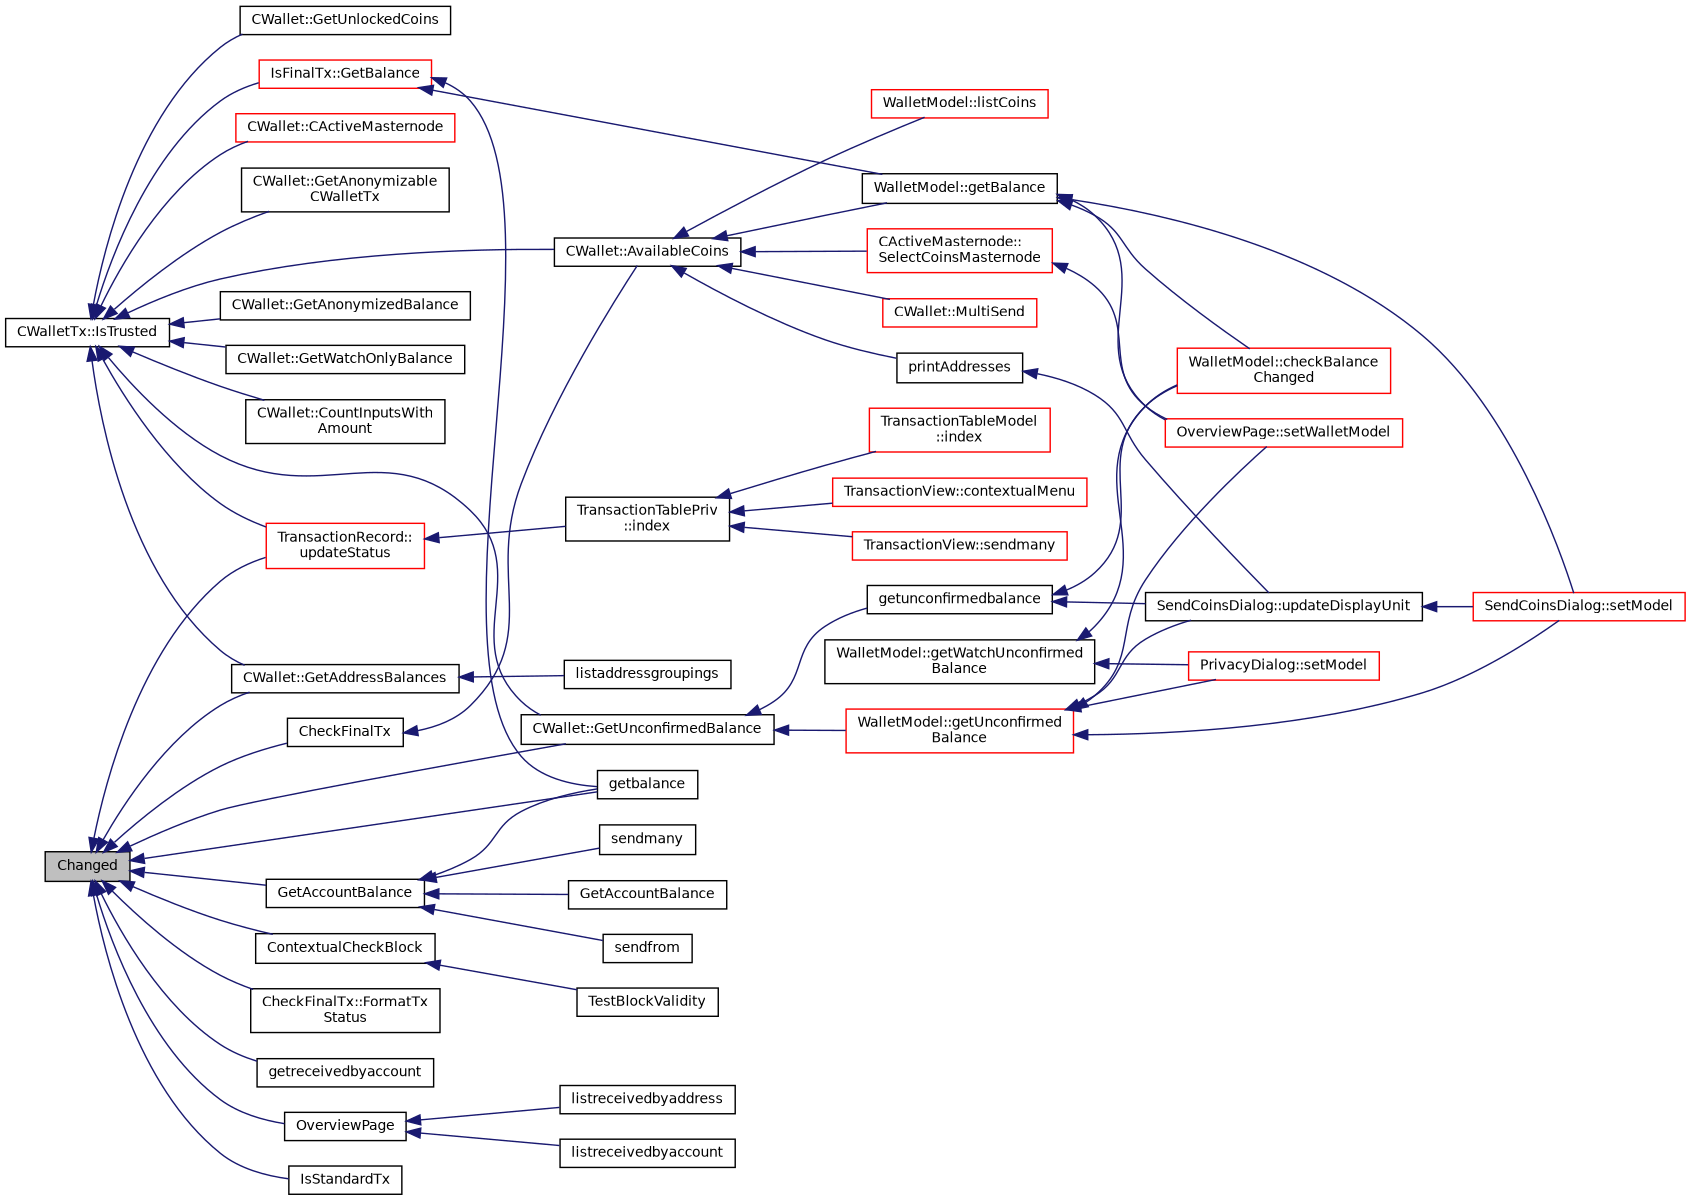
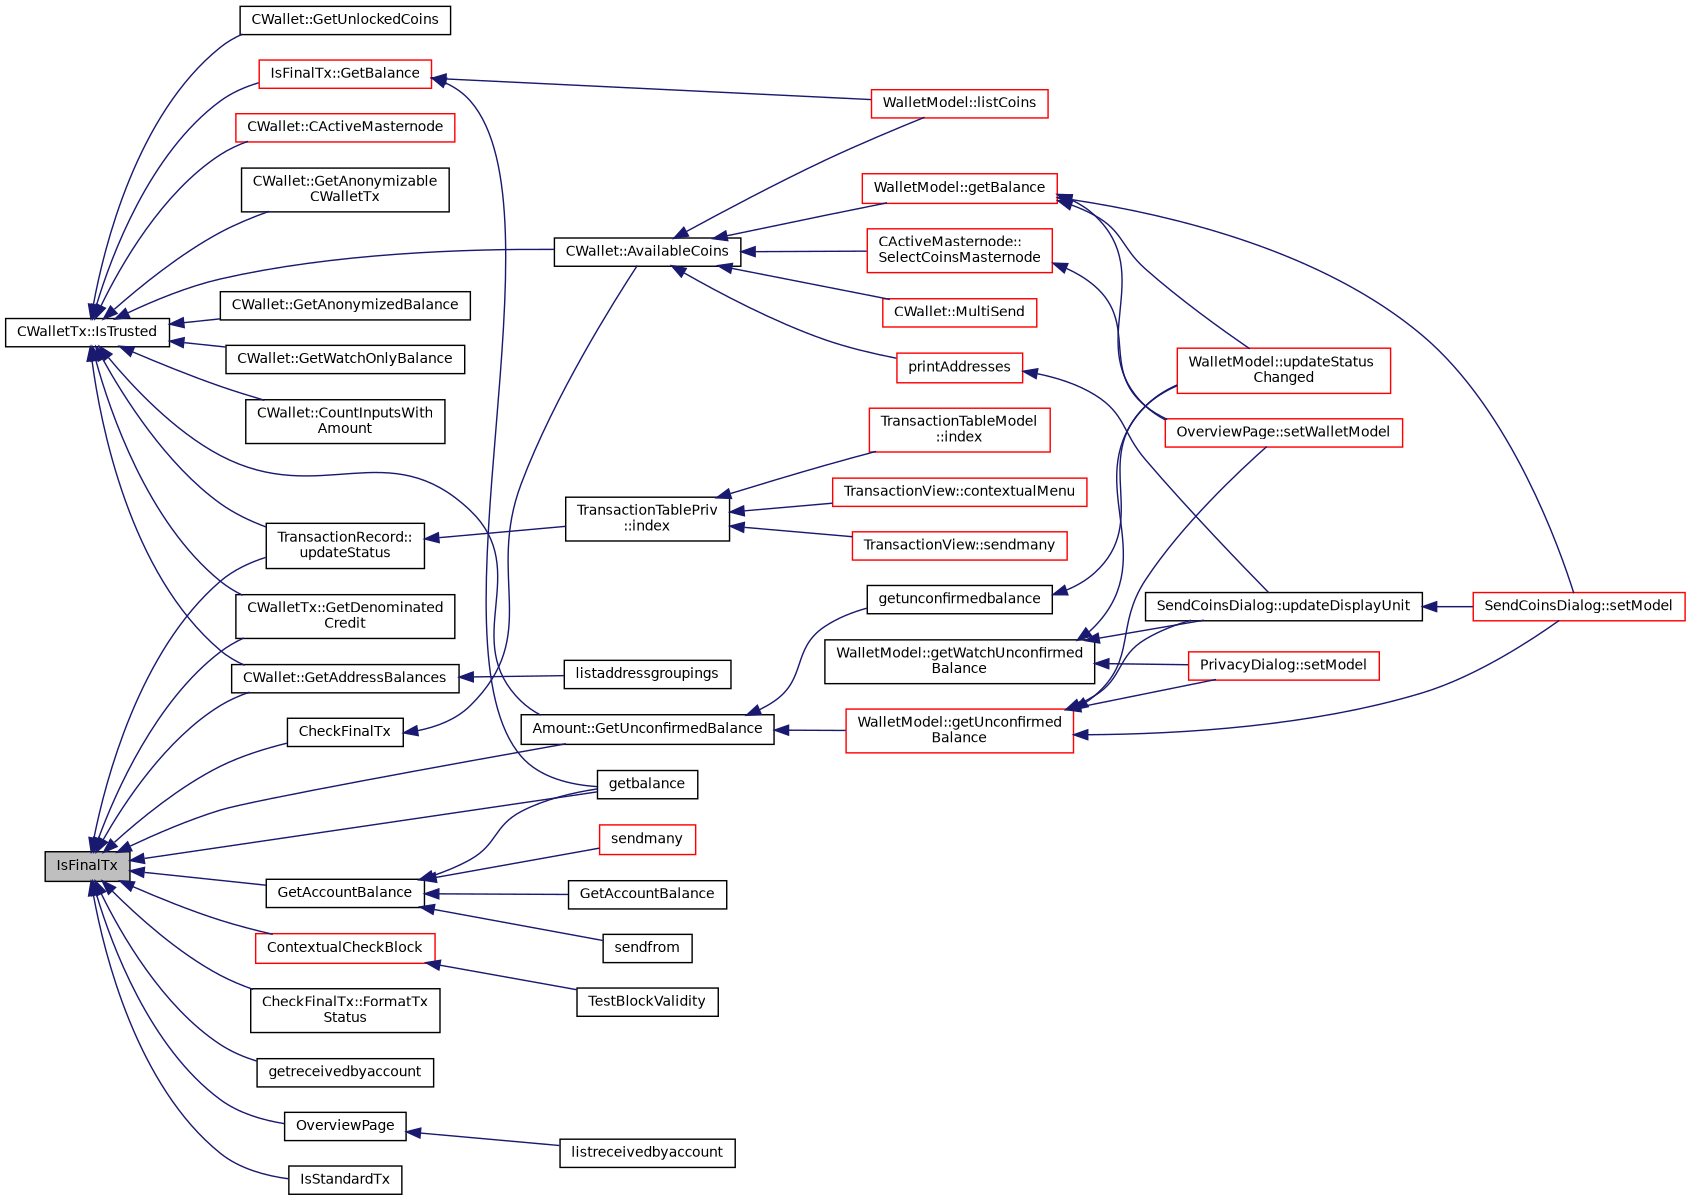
edge "WalletModel::getBalance" -> "IsFinalTx::GetBalance": now "WalletModel::listCoins" -> "IsFinalTx::GetBalance"
node "WalletModel::getBalance": color black -> red
node "printAddresses": color black -> red
node "WalletModel::checkBalance Changed": label "WalletModel::checkBalance Changed" -> "WalletModel::updateStatus Changed"
node "TransactionRecord:: updateStatus": color red -> black
edge "SendCoinsDialog::updateDisplayUnit" -> "getunconfirmedbalance": now "SendCoinsDialog::updateDisplayUnit" -> "WalletModel::getWatchUnconfirmed Balance"
node "CWalletTx::GetDenominated Credit": added
node "CWallet::GetUnconfirmedBalance": label "CWallet::GetUnconfirmedBalance" -> "Amount::GetUnconfirmedBalance"
node "sendmany": color black -> red
node "Changed": label "Changed" -> "IsFinalTx"
node "ContextualCheckBlock": color black -> red
node "listreceivedbyaddress": removed
